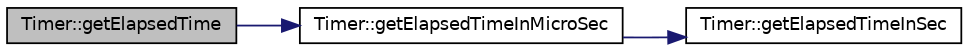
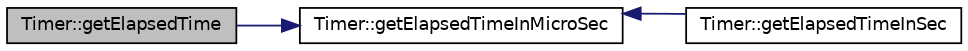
edge "Timer::getElapsedTimeInMicroSec" -> "Timer::getElapsedTimeInSec": reversed
